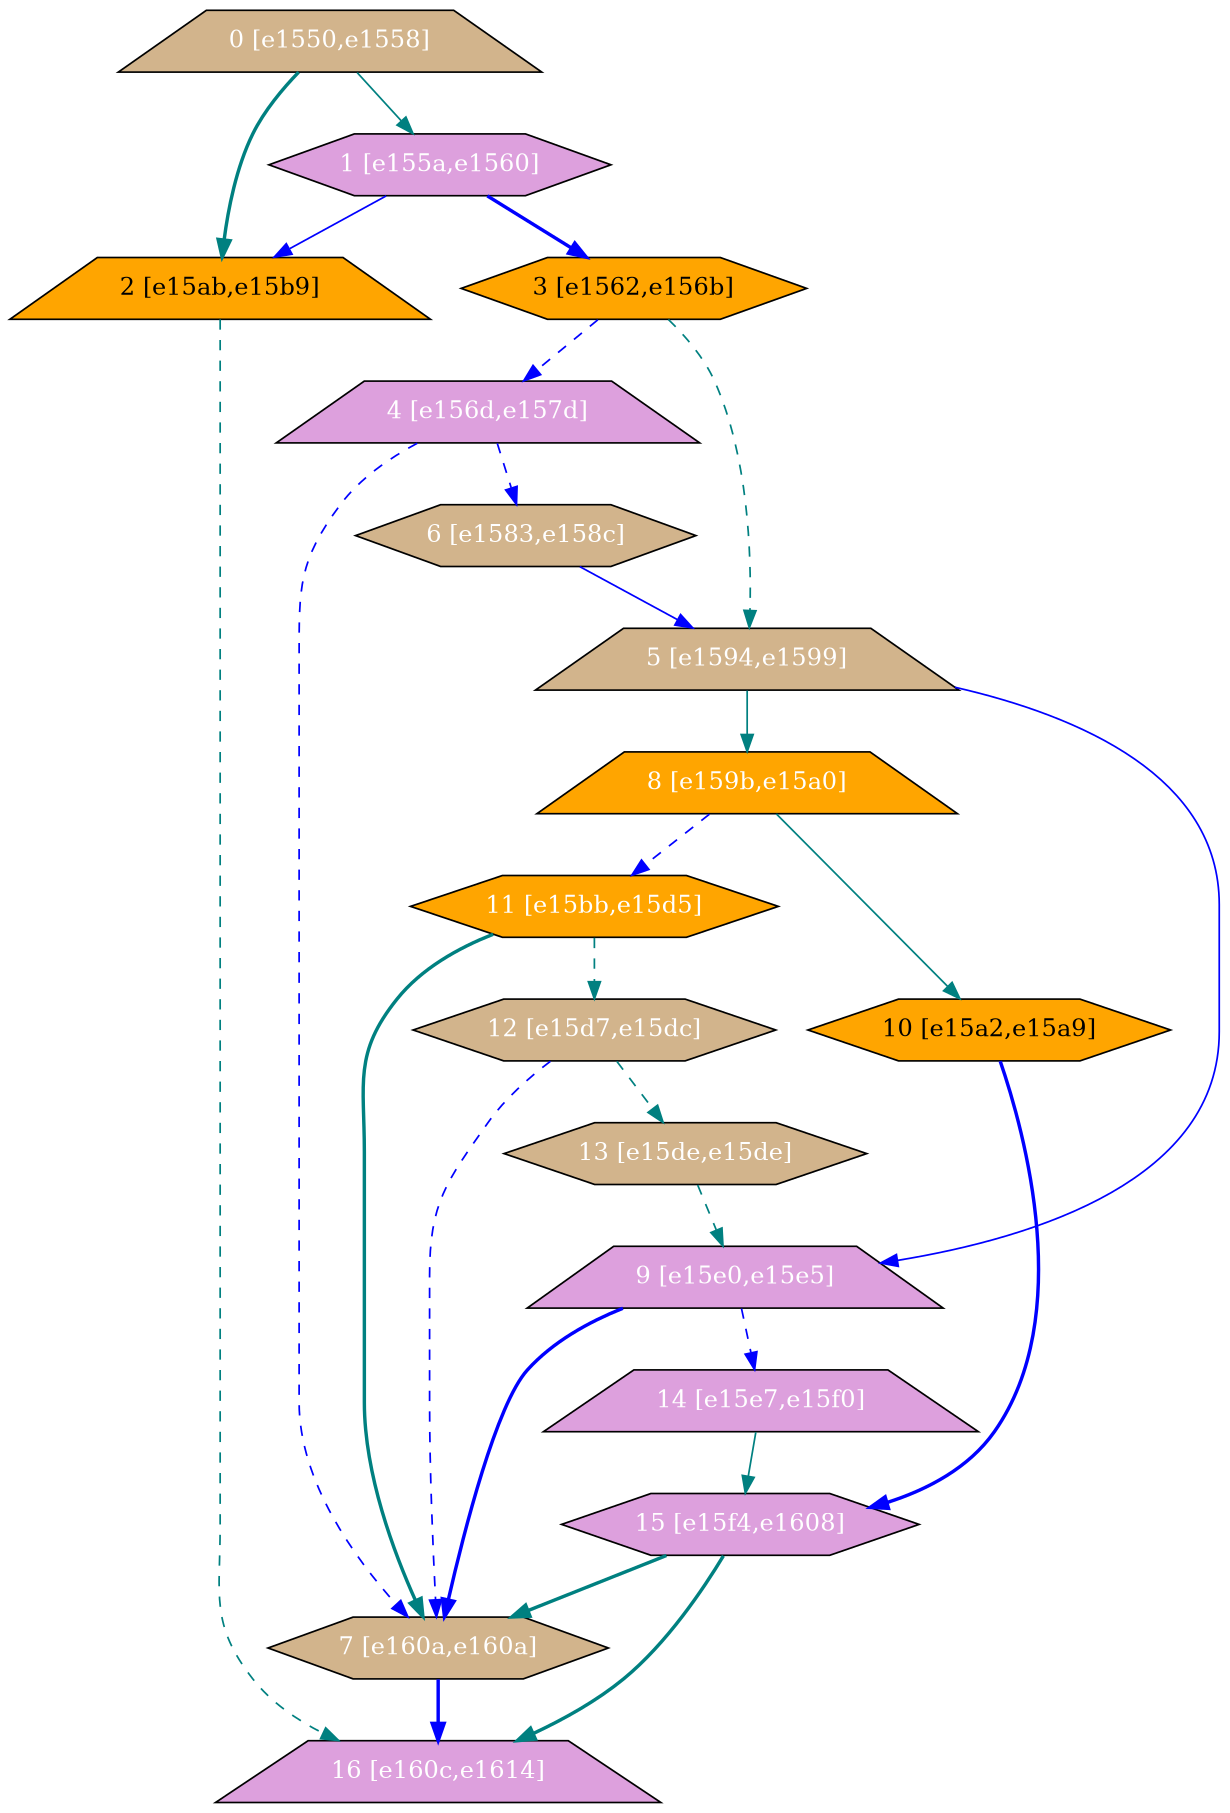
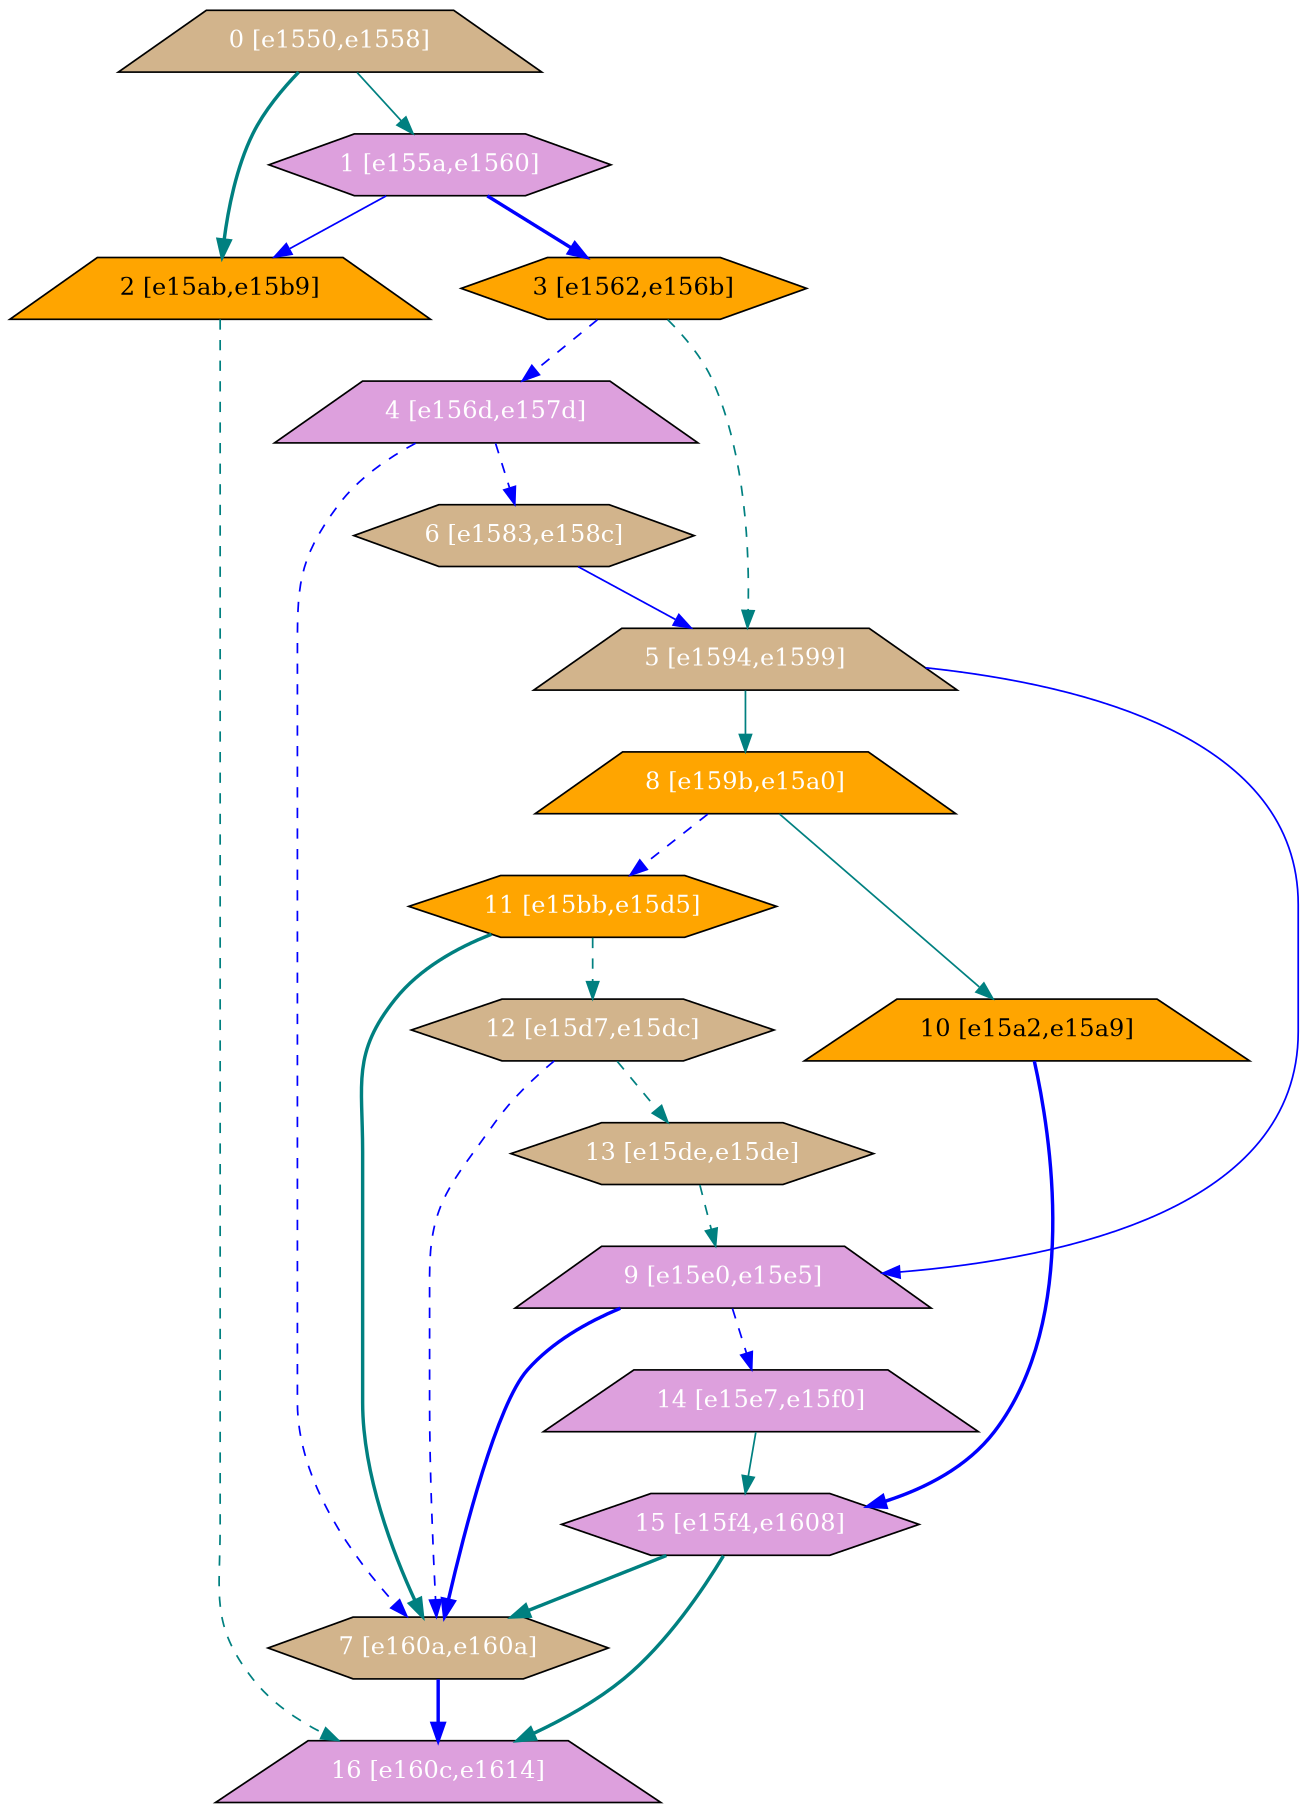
node "10 [e15a2,e15a9]": shape hexagon -> trapezium
